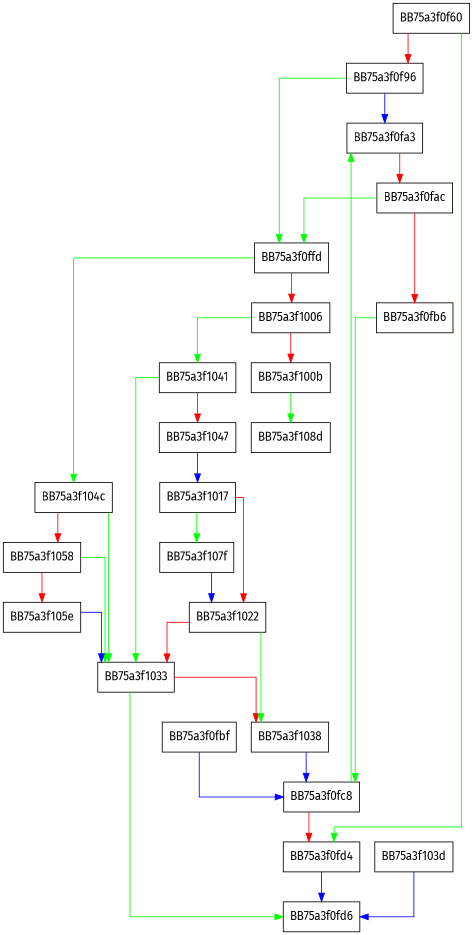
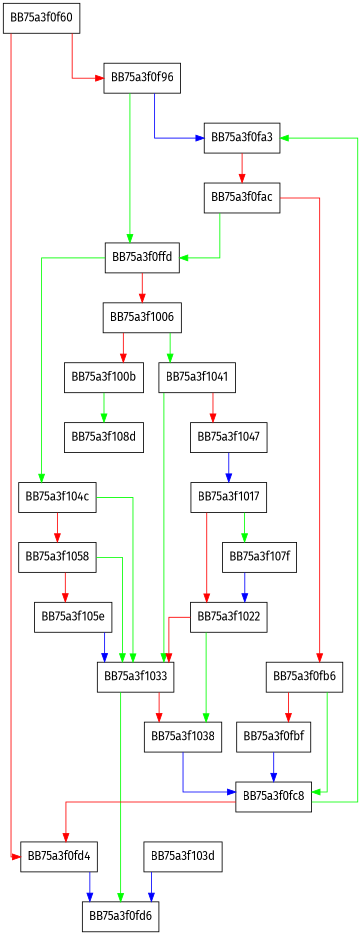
edge "BB75a3f0f60" -> "BB75a3f0fd4": color green -> red
edge "BB75a3f0fb6" -> "BB75a3f0fbf": added
